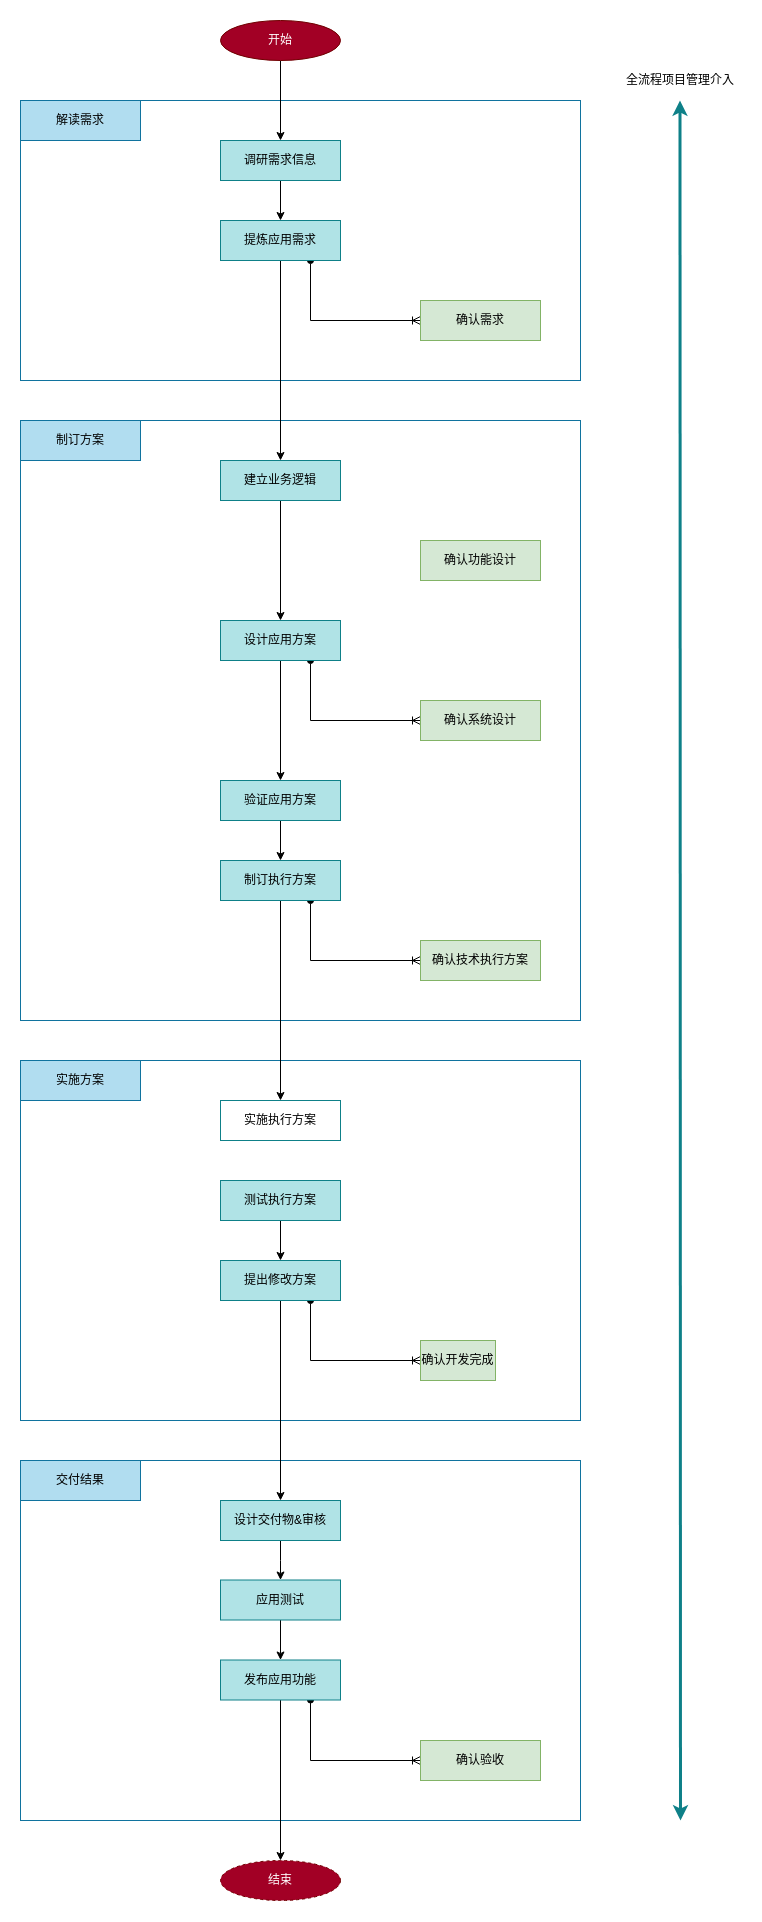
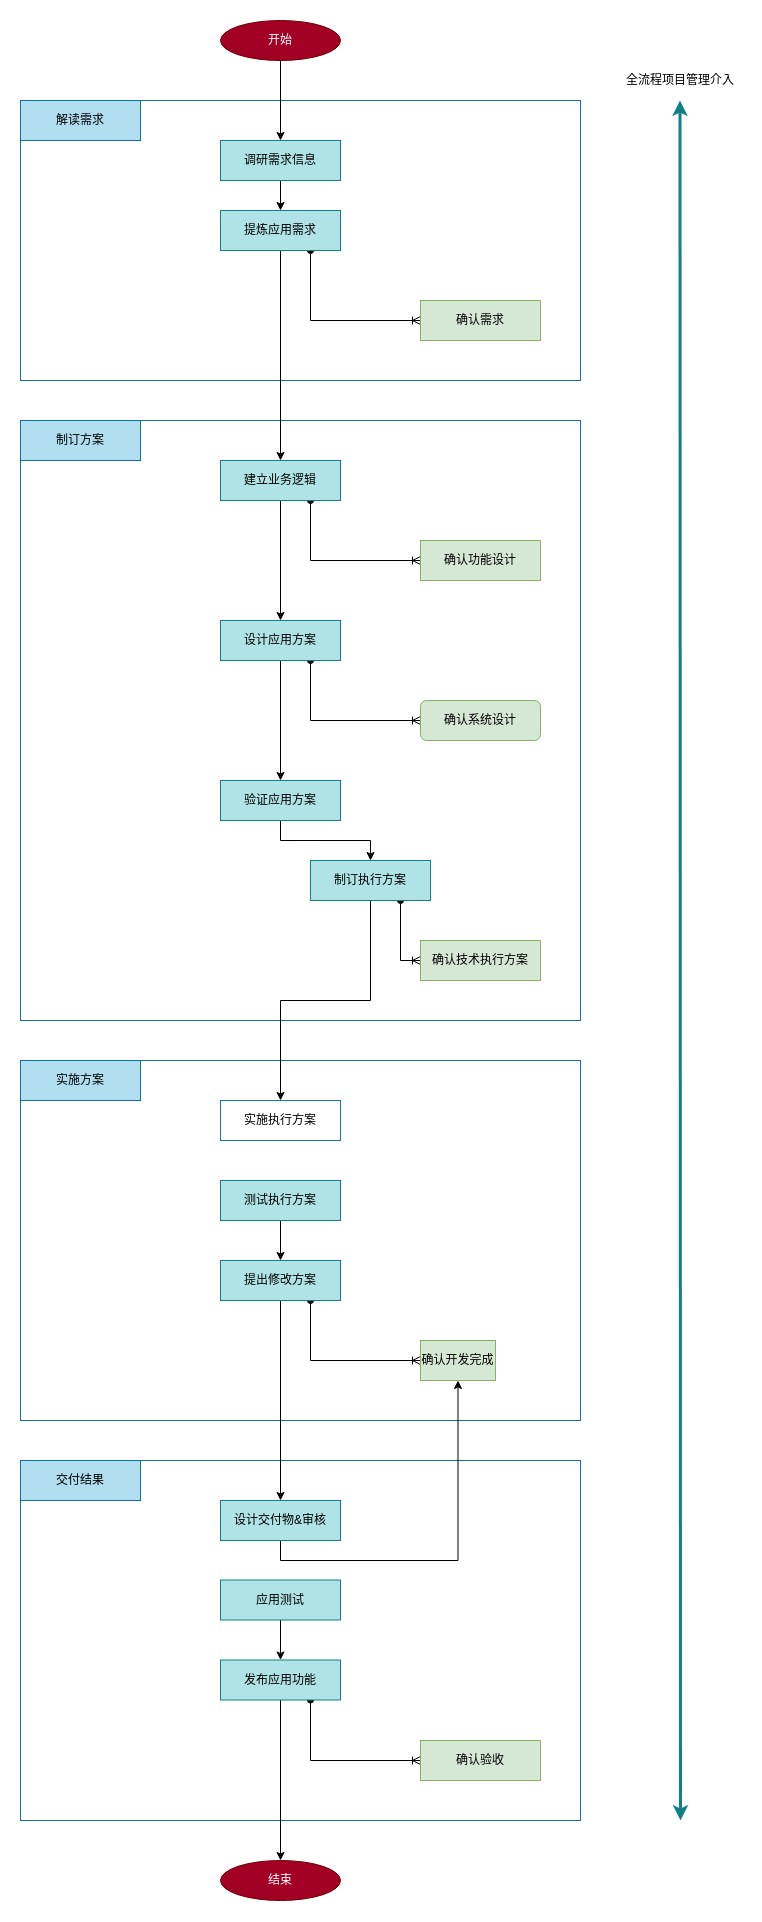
node "提炼应用需求": moved (281, 241) -> (281, 231)
edge "建立业务逻辑" -- "确认功能设计": added
node "确认系统设计": shape rectangle -> rounded rectangle
node "制订执行方案": moved (281, 881) -> (371, 881)
edge "设计交付物&审核" -> "应用测试": now "设计交付物&审核" -> "确认开发完成"
node "结束": style dashed -> solid
